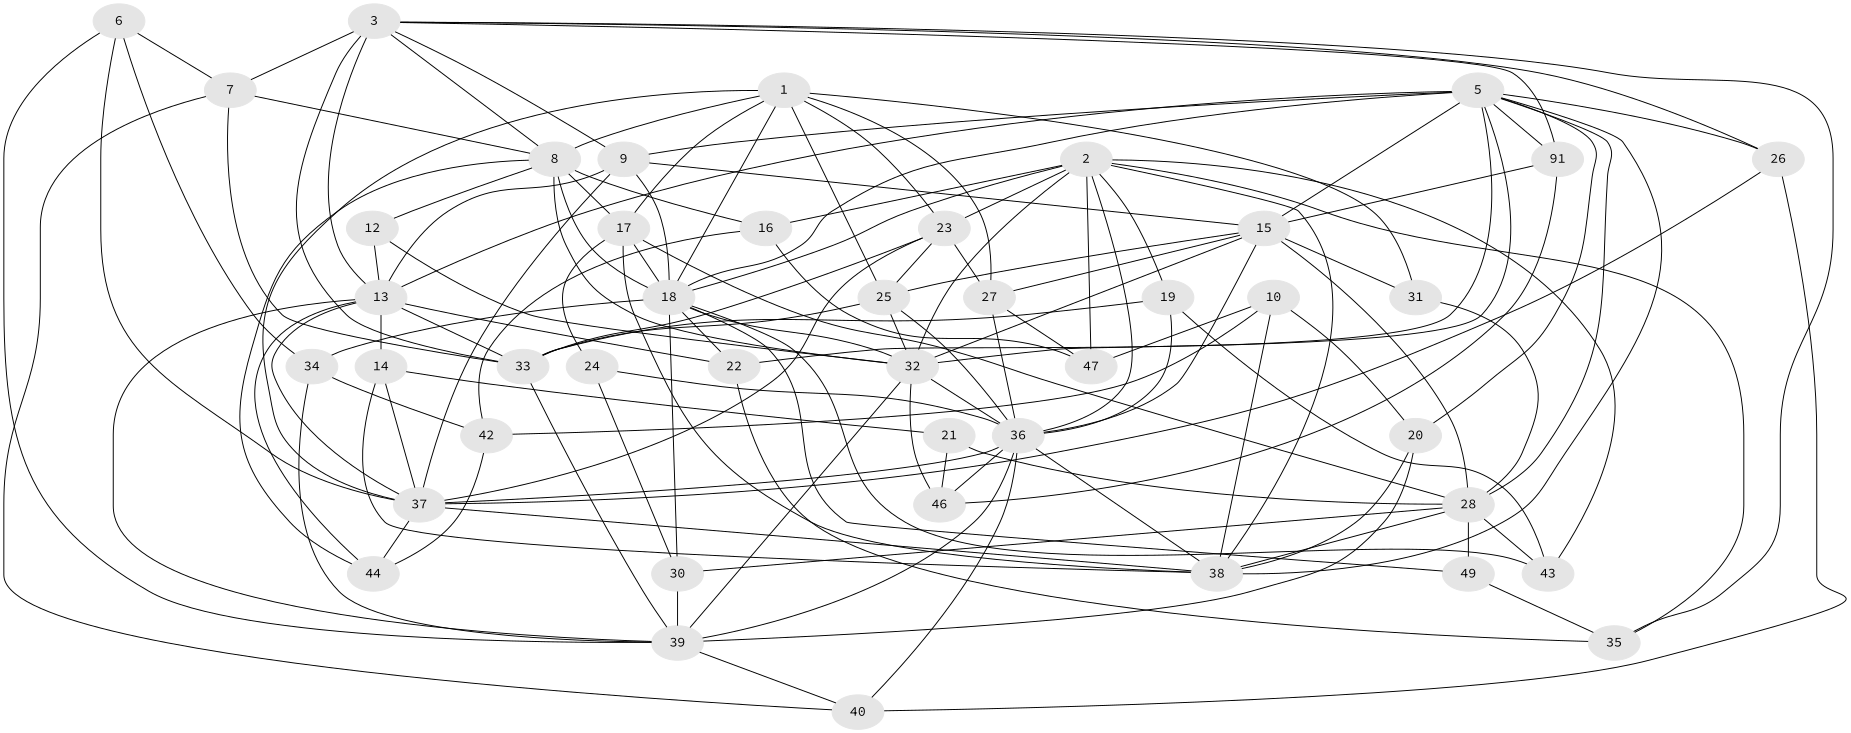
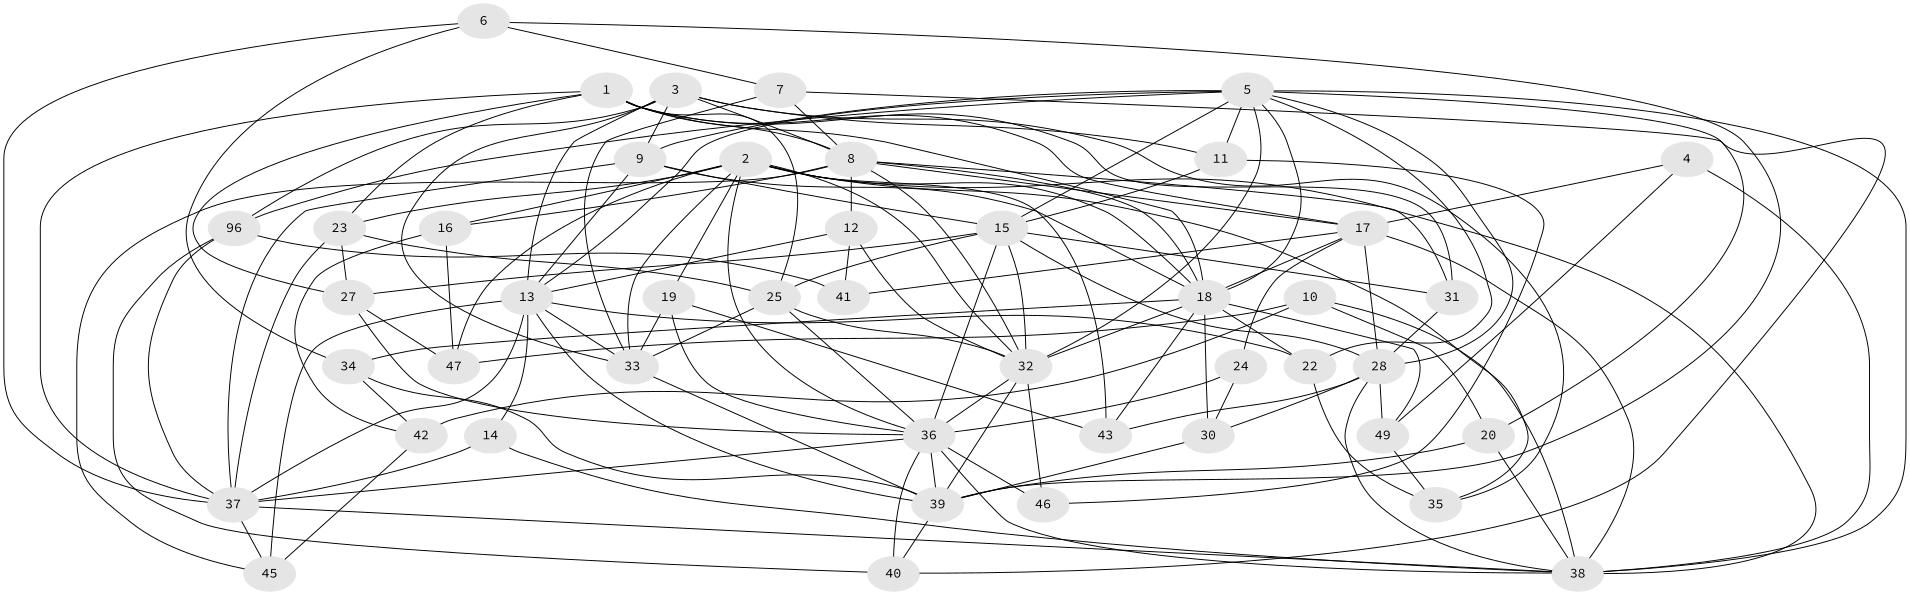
edge "3" -- "7": removed
node "91": label "91" -> "11"
node "4": added
node "26": label "26" -> "96"
edge "8" -- "31": added
node "41": added
edge "23" -- "33": now "2" -- "33"
node "21": removed
node "44": label "44" -> "45"
